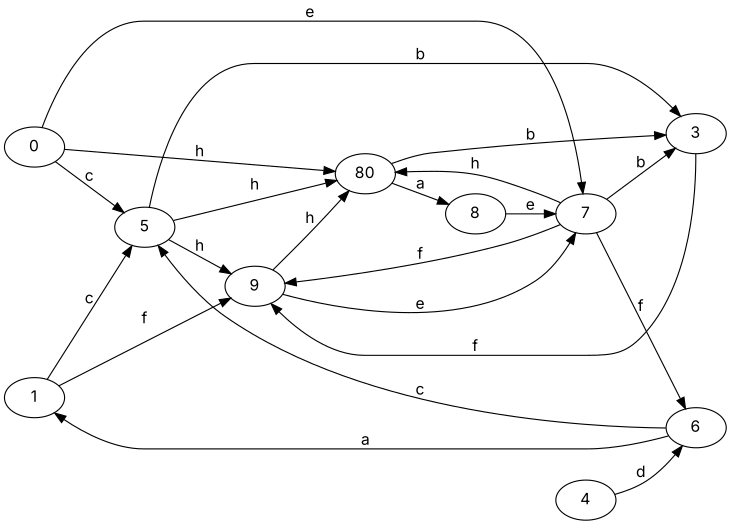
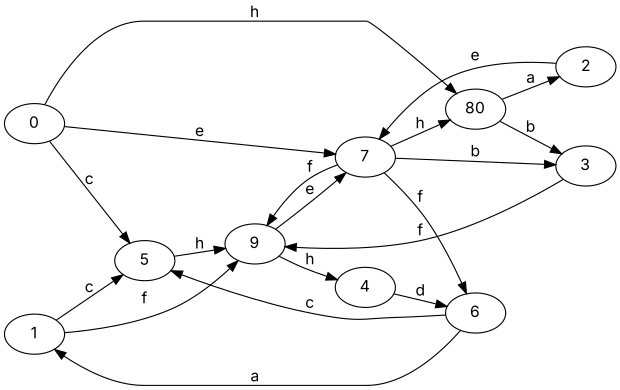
edge "5" -> "3": removed, label "b"
edge "5" -> "80": removed, label "h"
node "8": label "8" -> "2"
edge "9" -> "80": now "9" -> "4"
